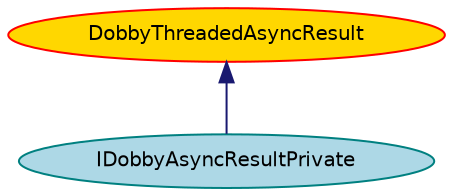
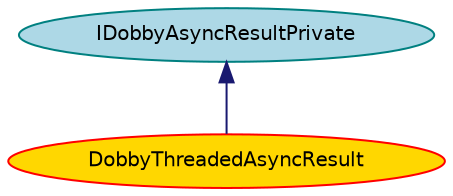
edge "IDobbyAsyncResultPrivate" -> "DobbyThreadedAsyncResult": reversed
